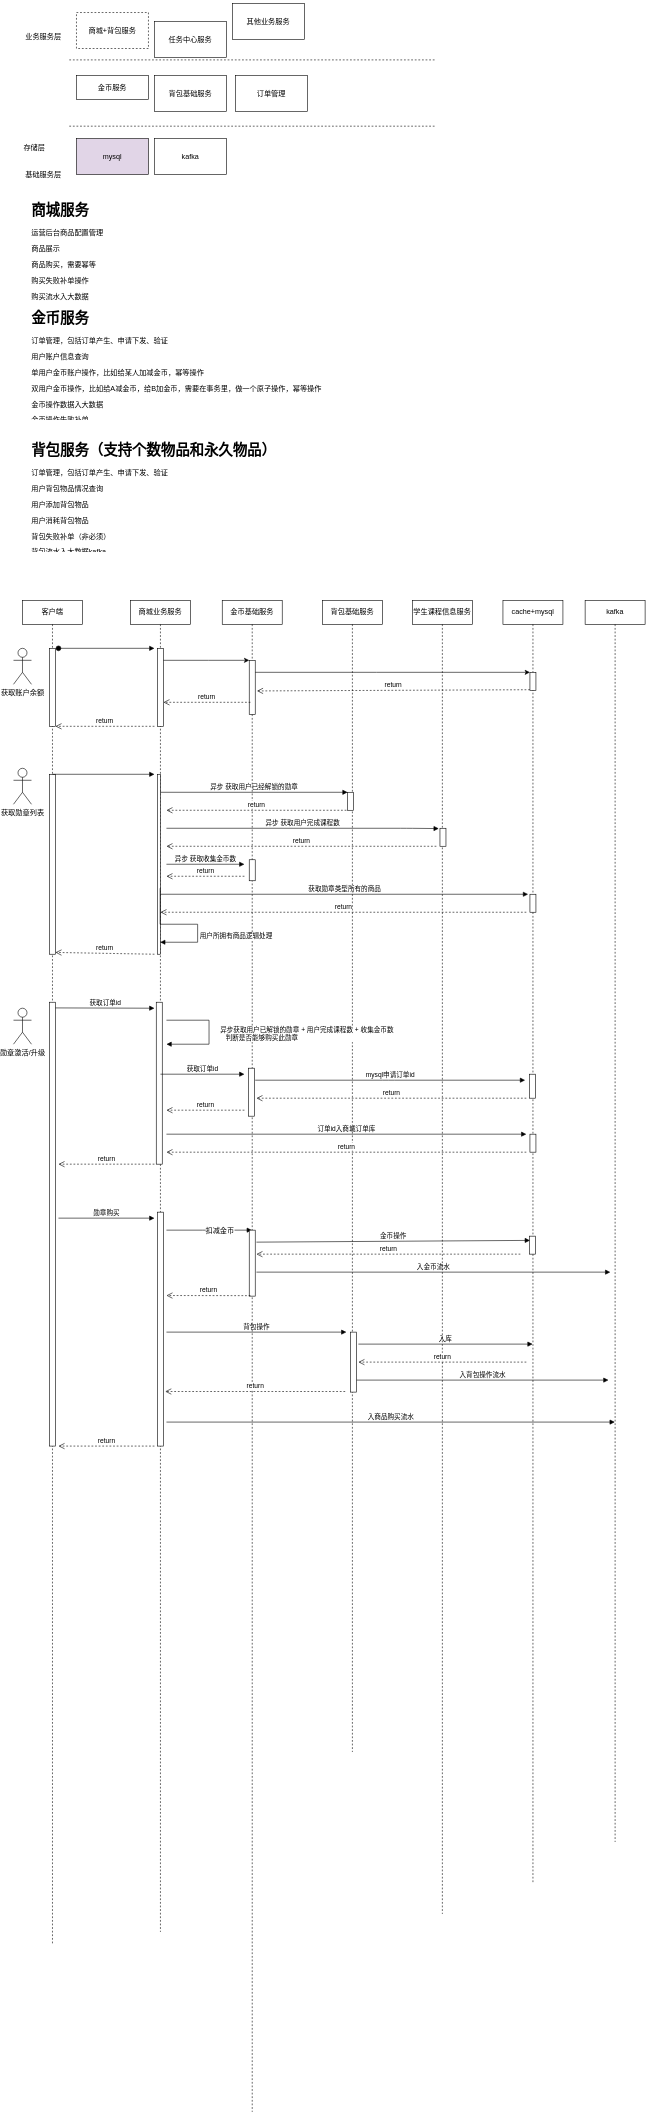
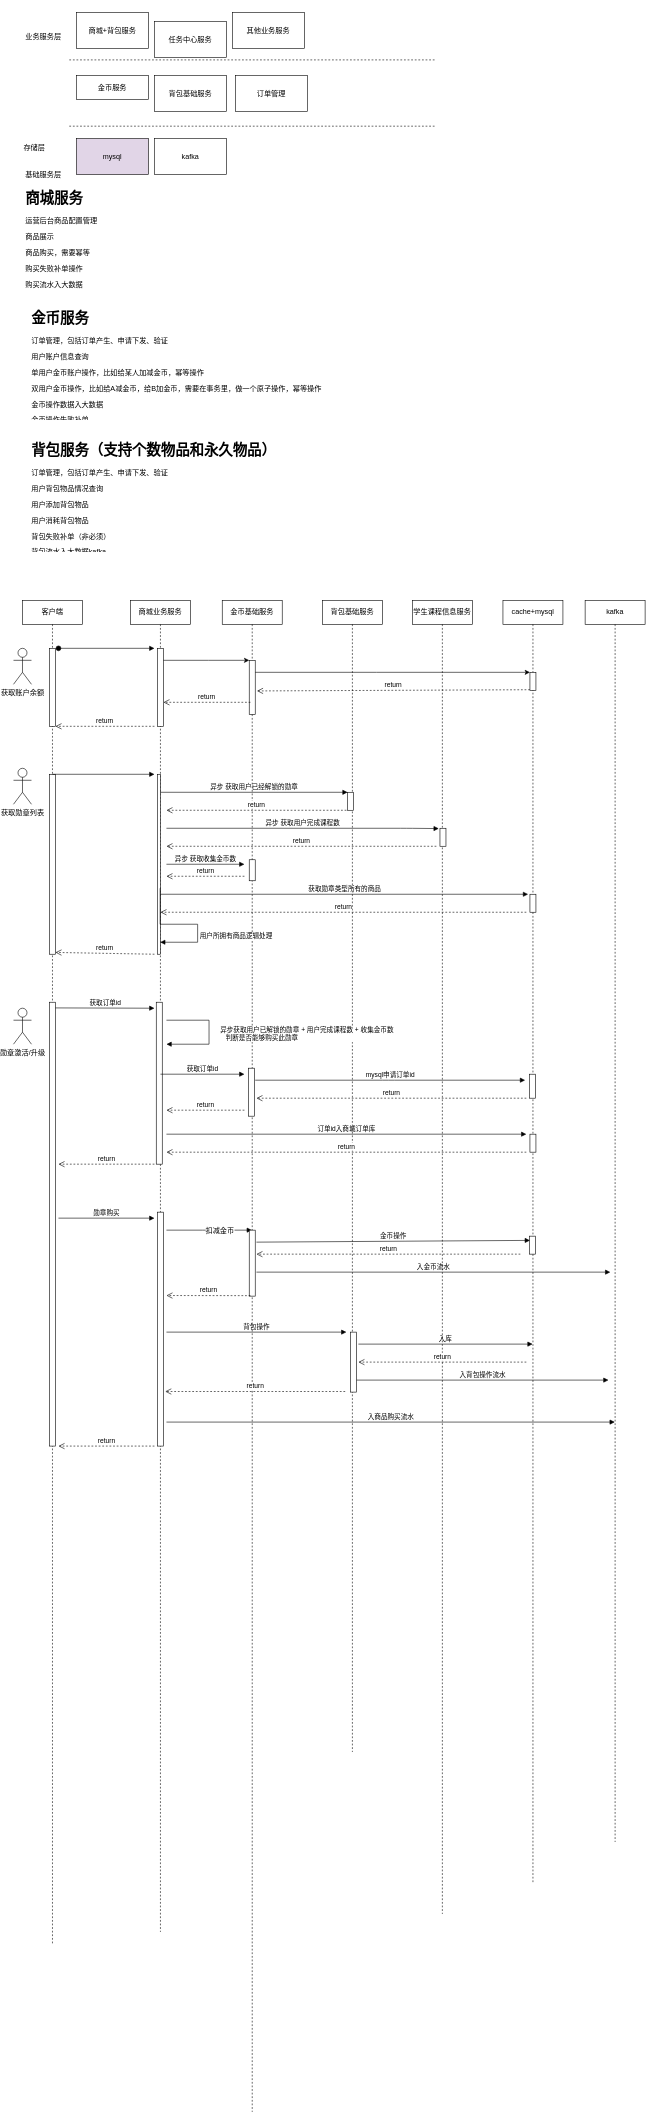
node "其他业务服务": moved (269, 21) -> (269, 30)
node "商城+背包服务": style dashed -> solid
node "商城服务运营后台商品配置管理 商品展示 商品购买，需要幂等 购买失败补单操作 购买流水入大数据": moved (236, 252) -> (230, 240)
